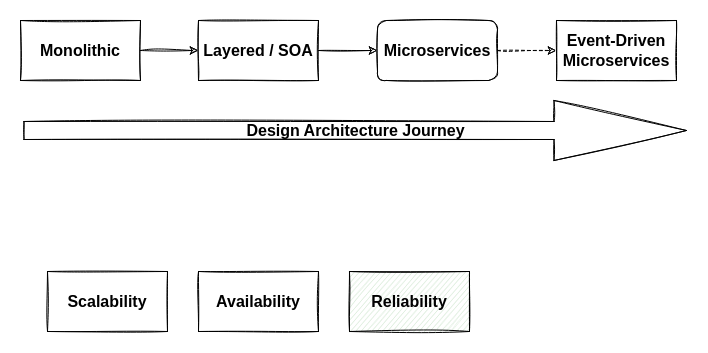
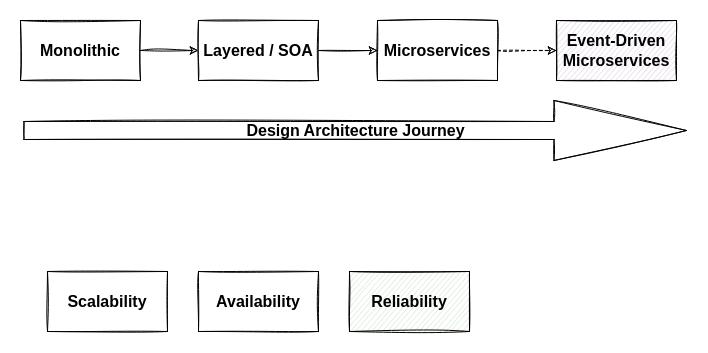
node "Microservices": shape rounded rectangle -> rectangle
node "Event-Driven Microservices": fillcolor #ffffff -> #e1d5e7
